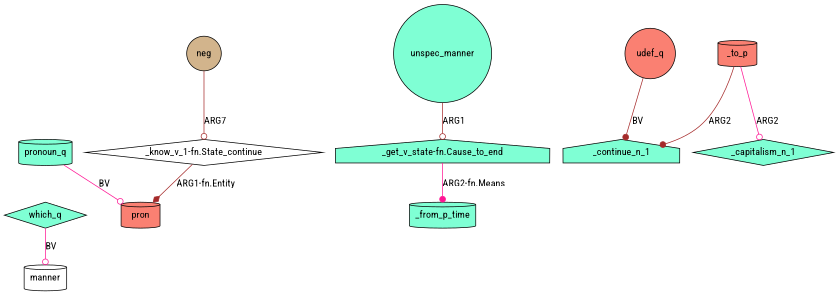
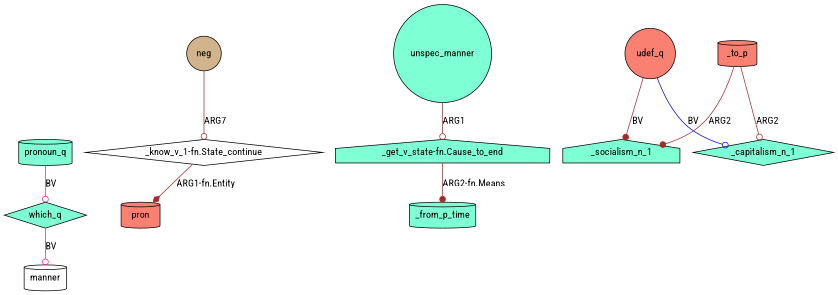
edge "_to_p" -> "_capitalism_n_1": color deeppink -> brown
edge "udef_q" -> "_capitalism_n_1": added, label "BV"
node "_continue_n_1": label "_continue_n_1" -> "_socialism_n_1"
edge "_get_v_state-fn.Cause_to_end" -> "_from_p_time": color deeppink -> brown
edge "pronoun_q" -> "pron": now "pronoun_q" -> "which_q"
